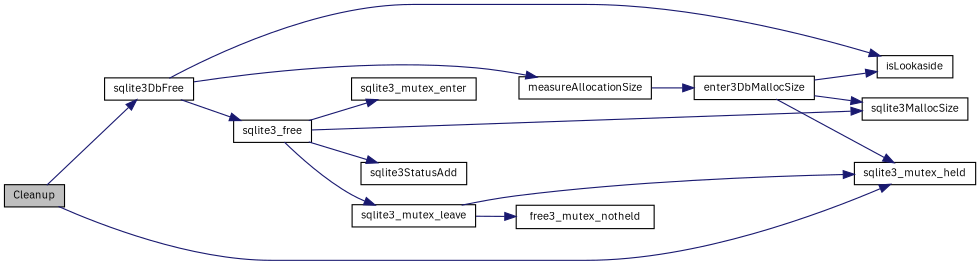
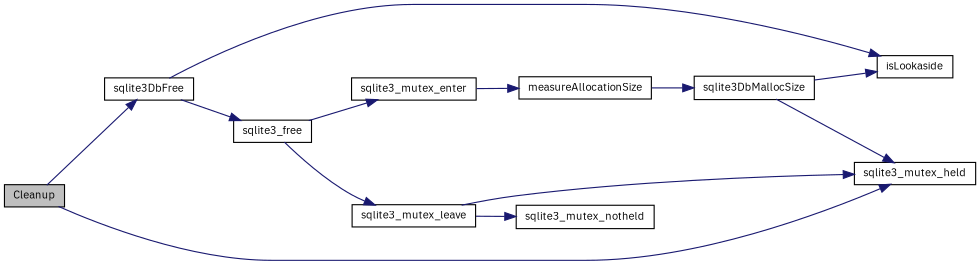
edge "sqlite3DbFree" -> "measureAllocationSize": now "sqlite3_mutex_enter" -> "measureAllocationSize"
node "enter3DbMallocSize": label "enter3DbMallocSize" -> "sqlite3DbMallocSize"
node "sqlite3MallocSize": removed
node "sqlite3StatusAdd": removed
node "free3_mutex_notheld": label "free3_mutex_notheld" -> "sqlite3_mutex_notheld"
